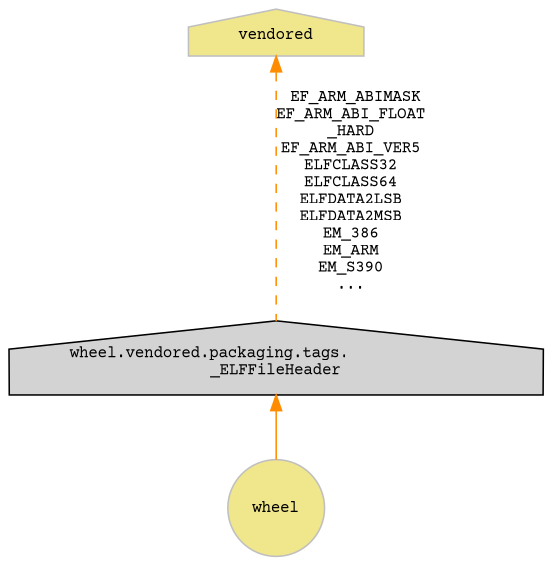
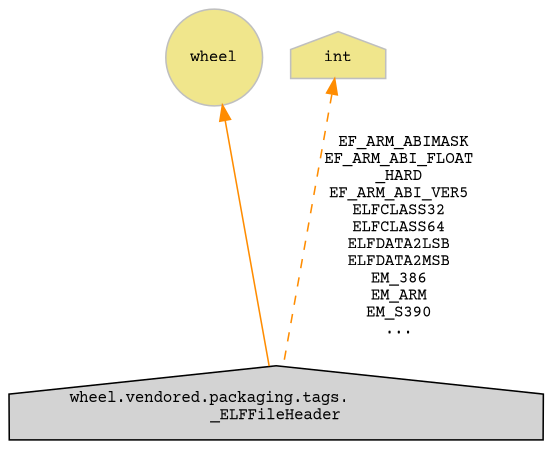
node "vendored": label "vendored" -> "int"
edge "wheel" -> "wheel.vendored.packaging.tags. _ELFFileHeader": reversed
